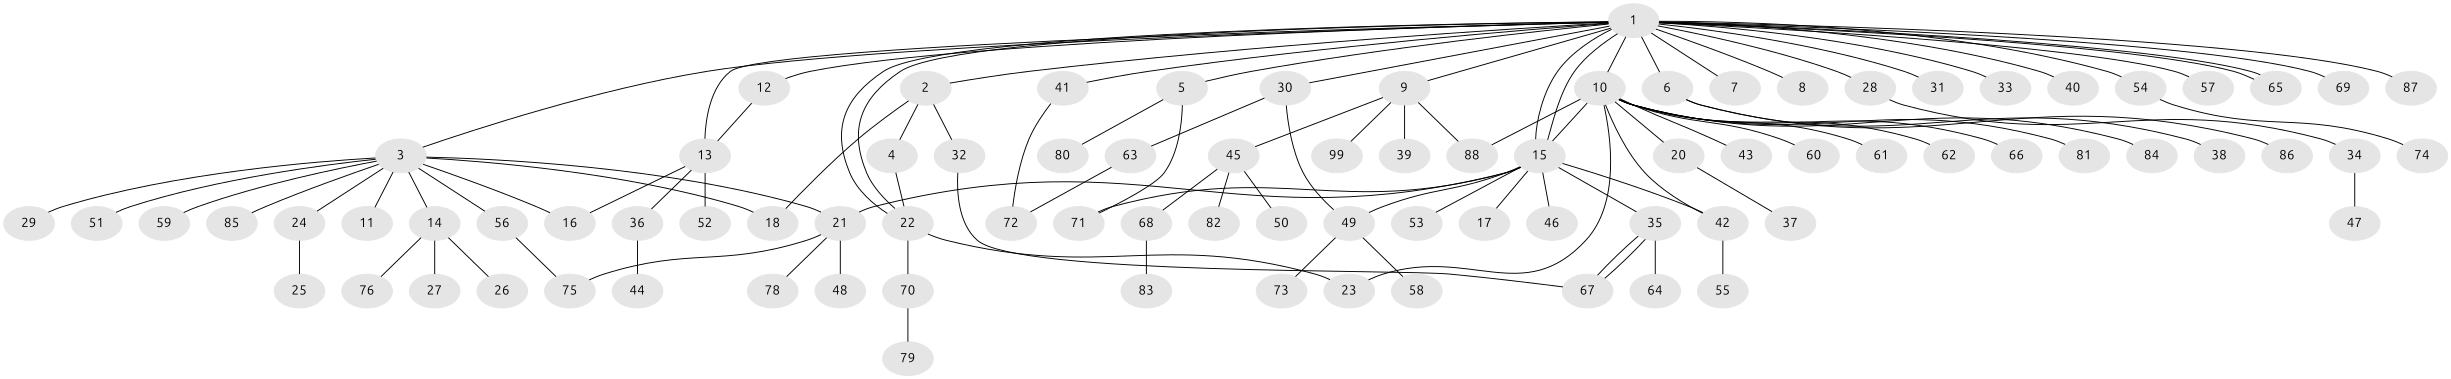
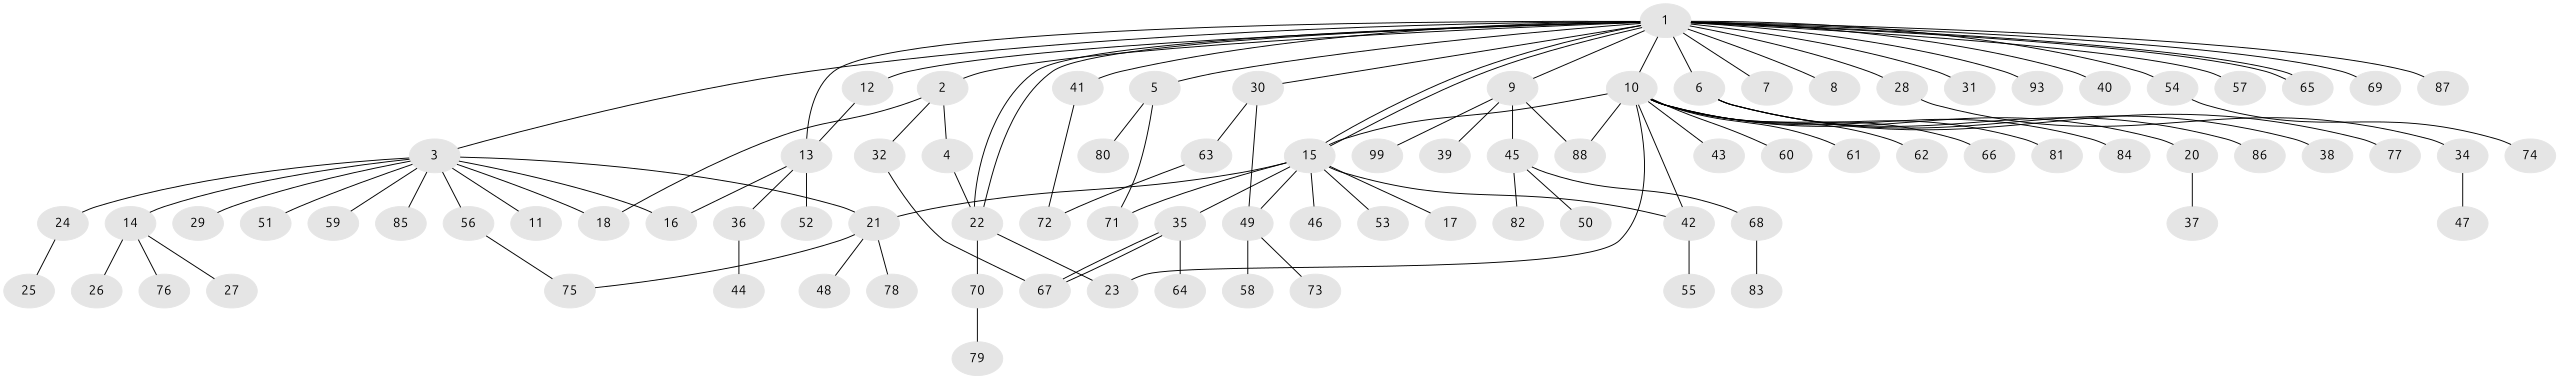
node "33": label "33" -> "93"
node "77": added
